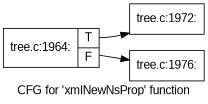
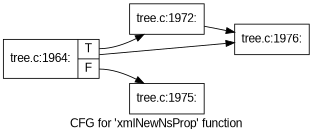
edge "tree.c:1972:" -> "tree.c:1976:": added
node "tree.c:1975:": added
